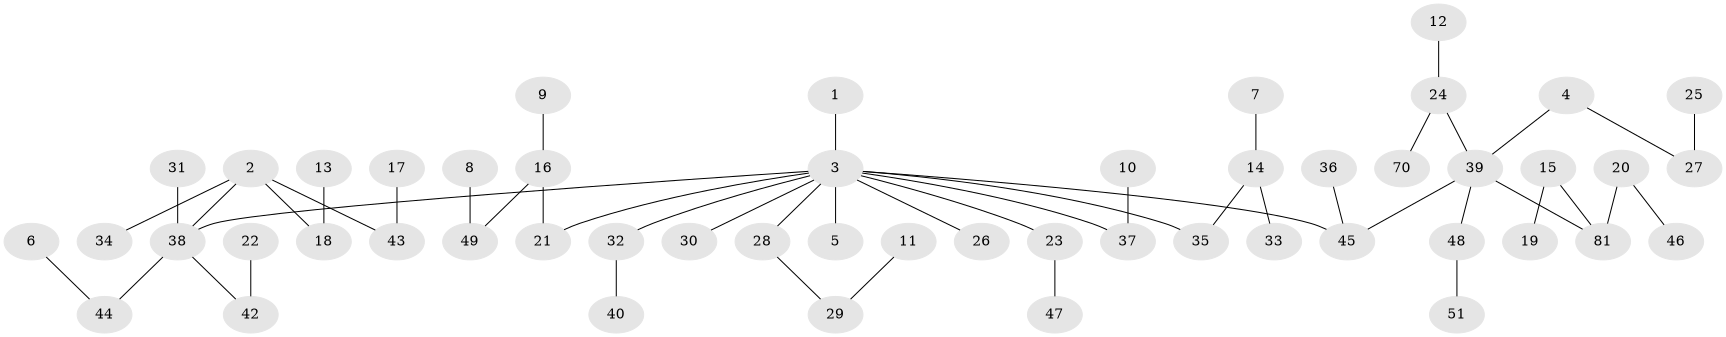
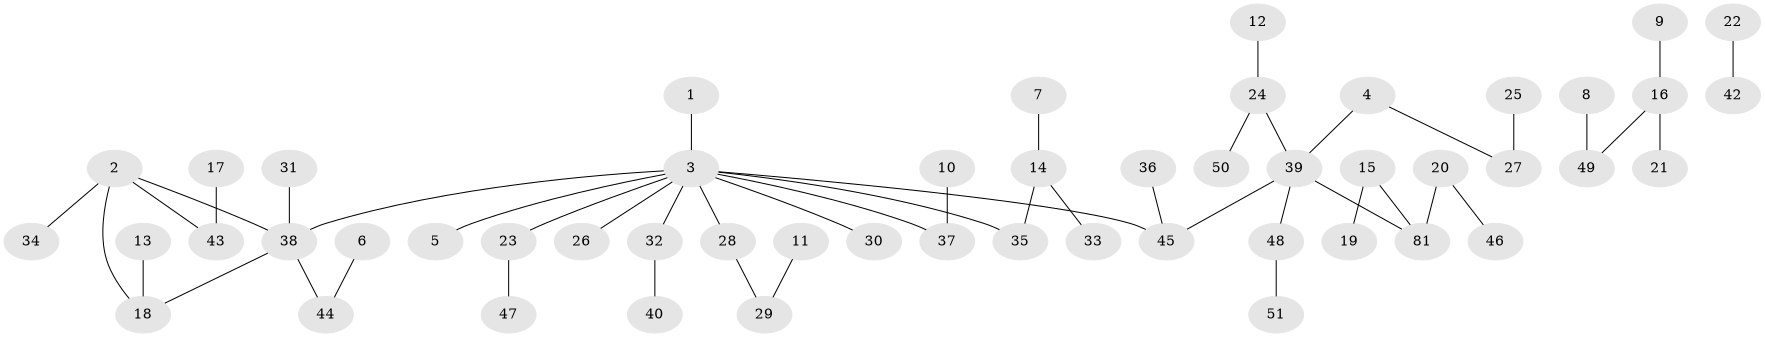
node "70": label "70" -> "50"
edge "3" -- "21": removed
edge "38" -- "42": now "38" -- "18"
